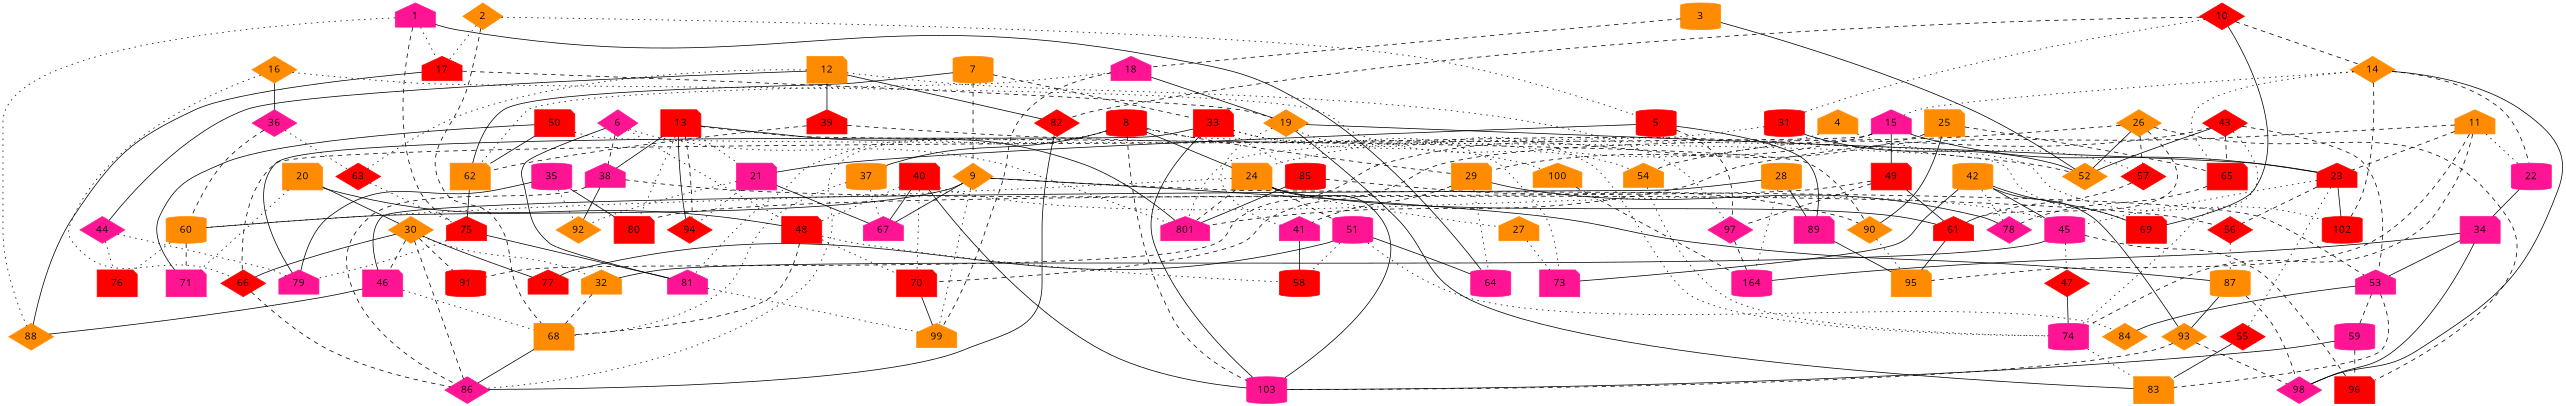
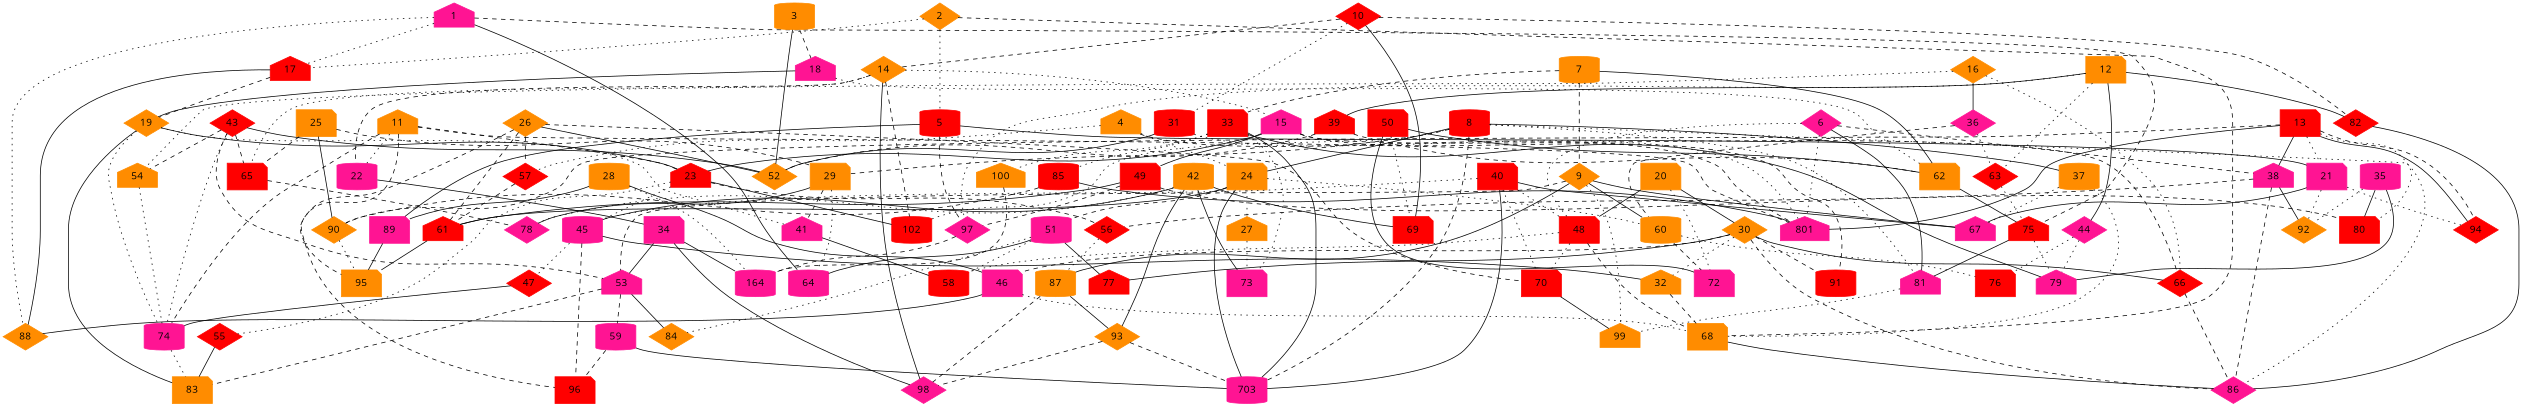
edge "18" -- "99": removed
edge "24" -- "801": now "4" -- "801"
node "71": label "71" -> "72"
node "103": label "103" -> "703"
